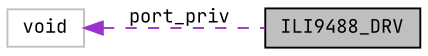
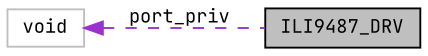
node "ILI9488_DRV": label "ILI9488_DRV" -> "ILI9487_DRV"
